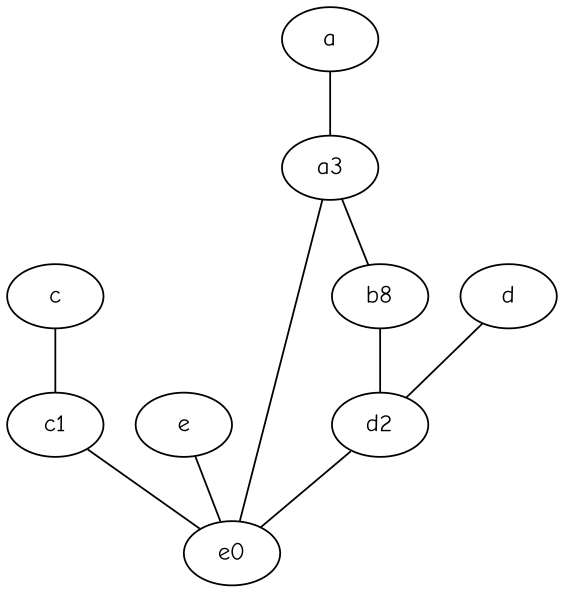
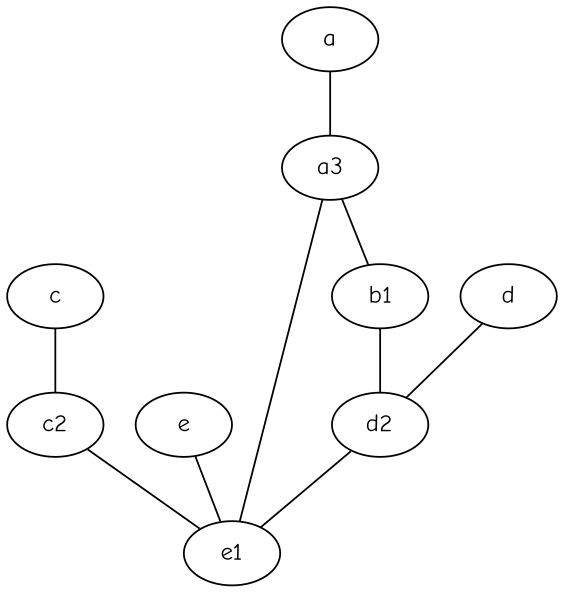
node "b8": label "b8" -> "b1"
node "c1": label "c1" -> "c2"
node "e0": label "e0" -> "e1"
